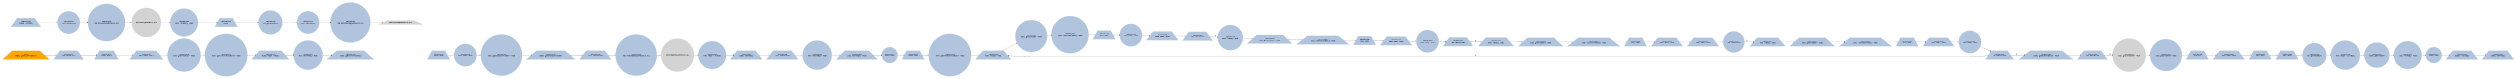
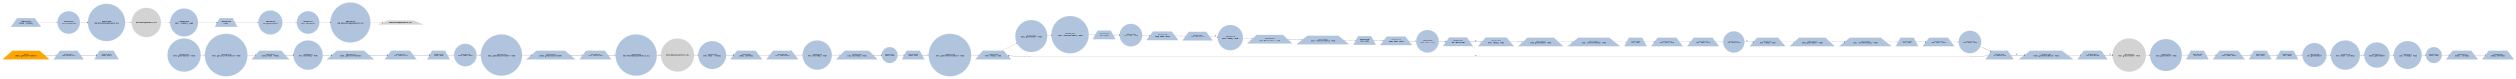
node "0x00401021 movl %esp, %fs:0": removed
node "0x00401010 call 0x0040103c": added
